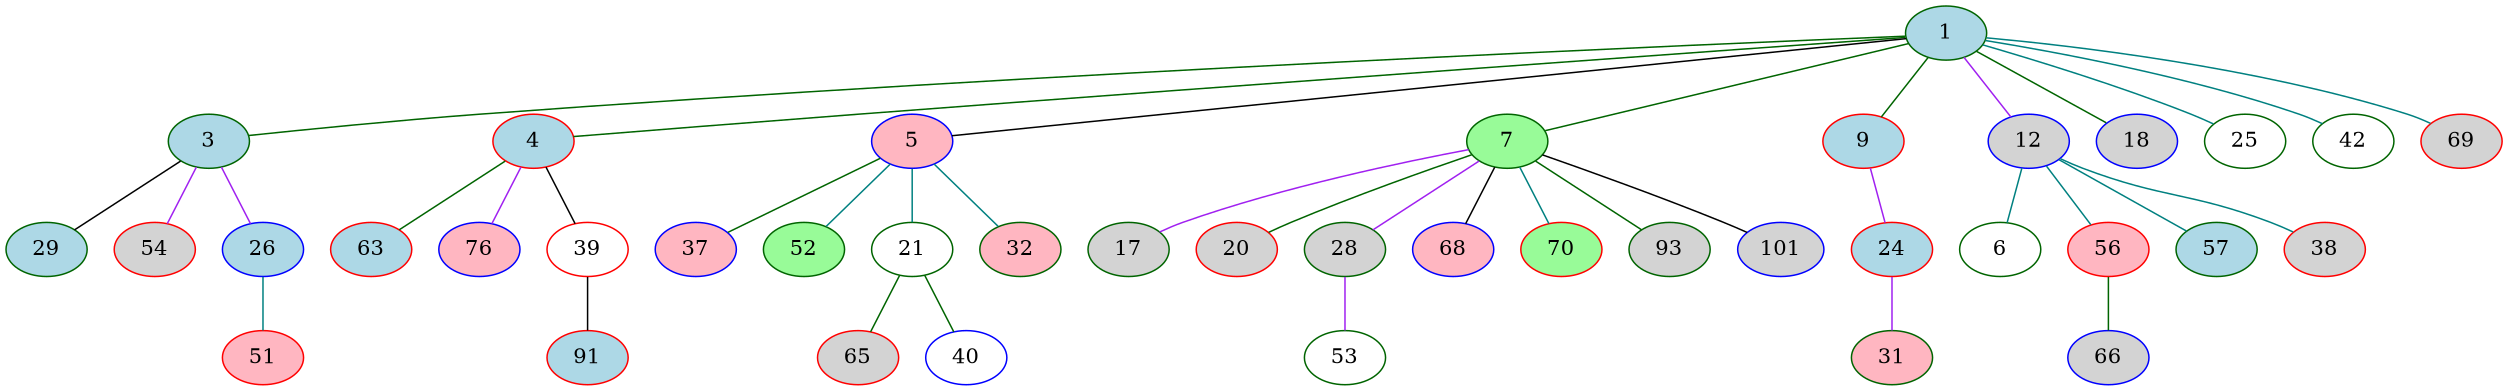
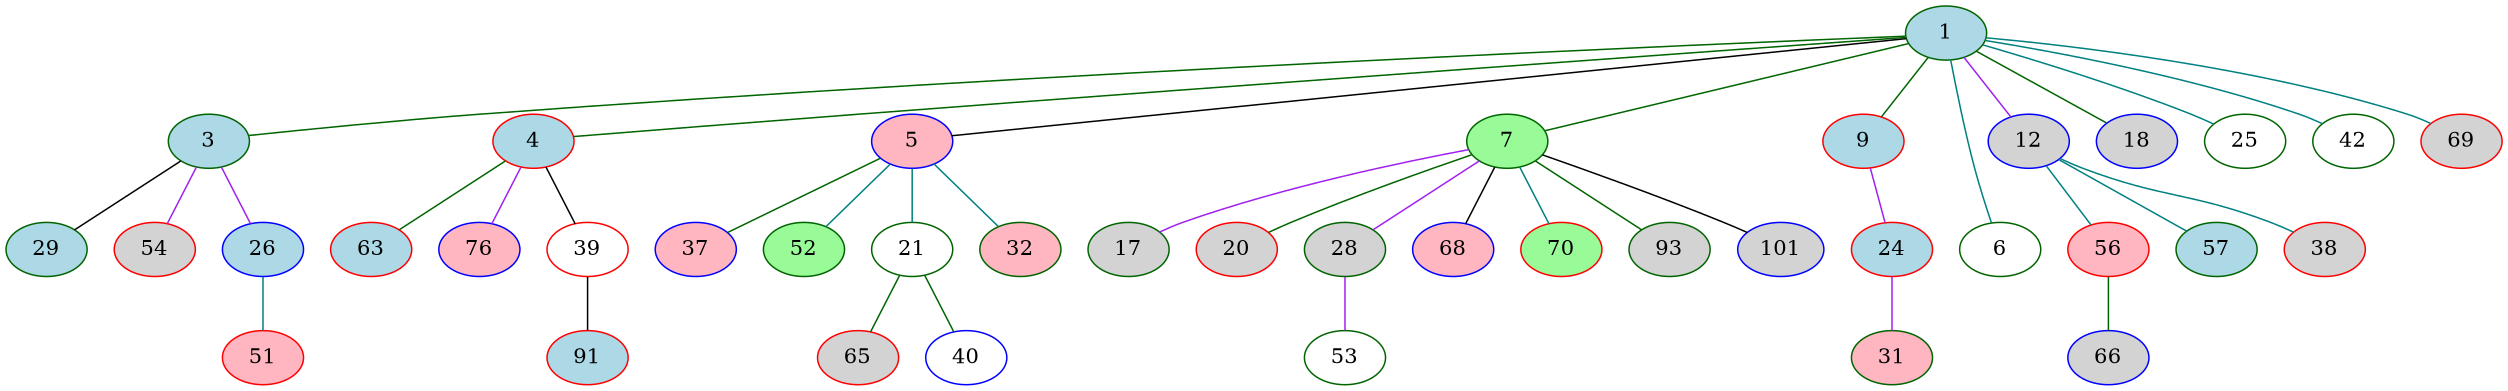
edge "12" -- "6": now "1" -- "6"
